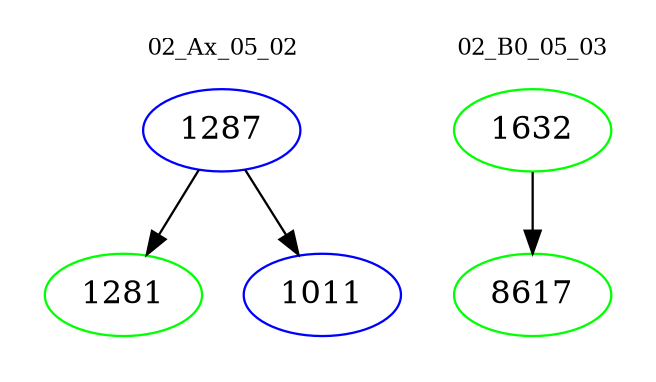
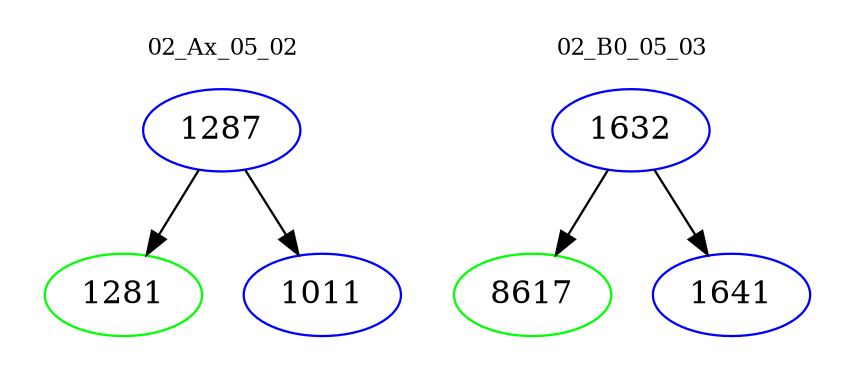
node "1632": color green -> blue
node "1641": added
